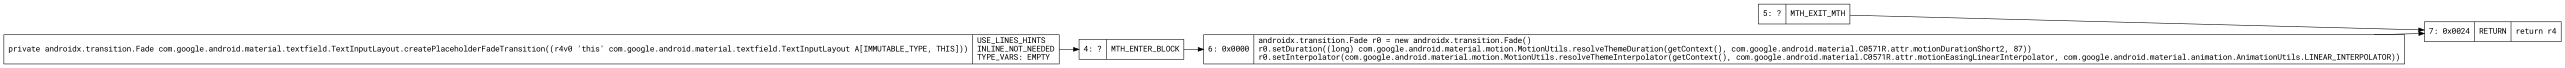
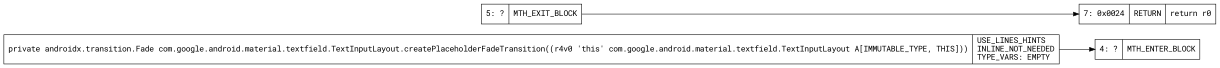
node "5: ?": text "MTH_EXIT_MTH" -> "MTH_EXIT_BLOCK"
node "7: 0x0024": text "return r4" -> "return r0"
node "6: 0x0000": removed
